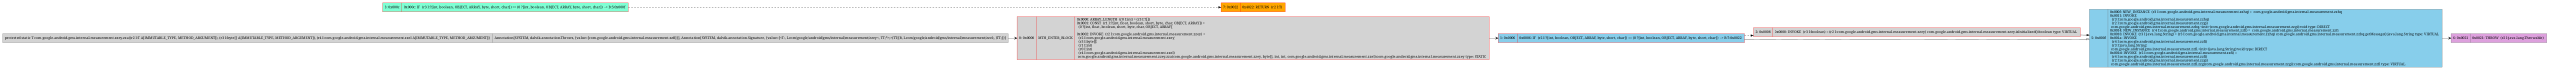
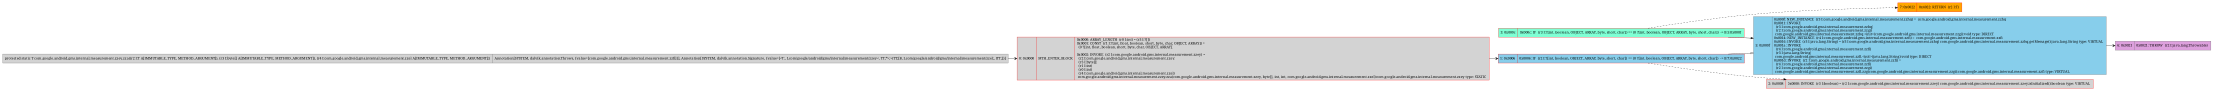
edge "2: 0x0008" -> "5: 0x000f": now "3: 0x000c" -> "5: 0x000f"
